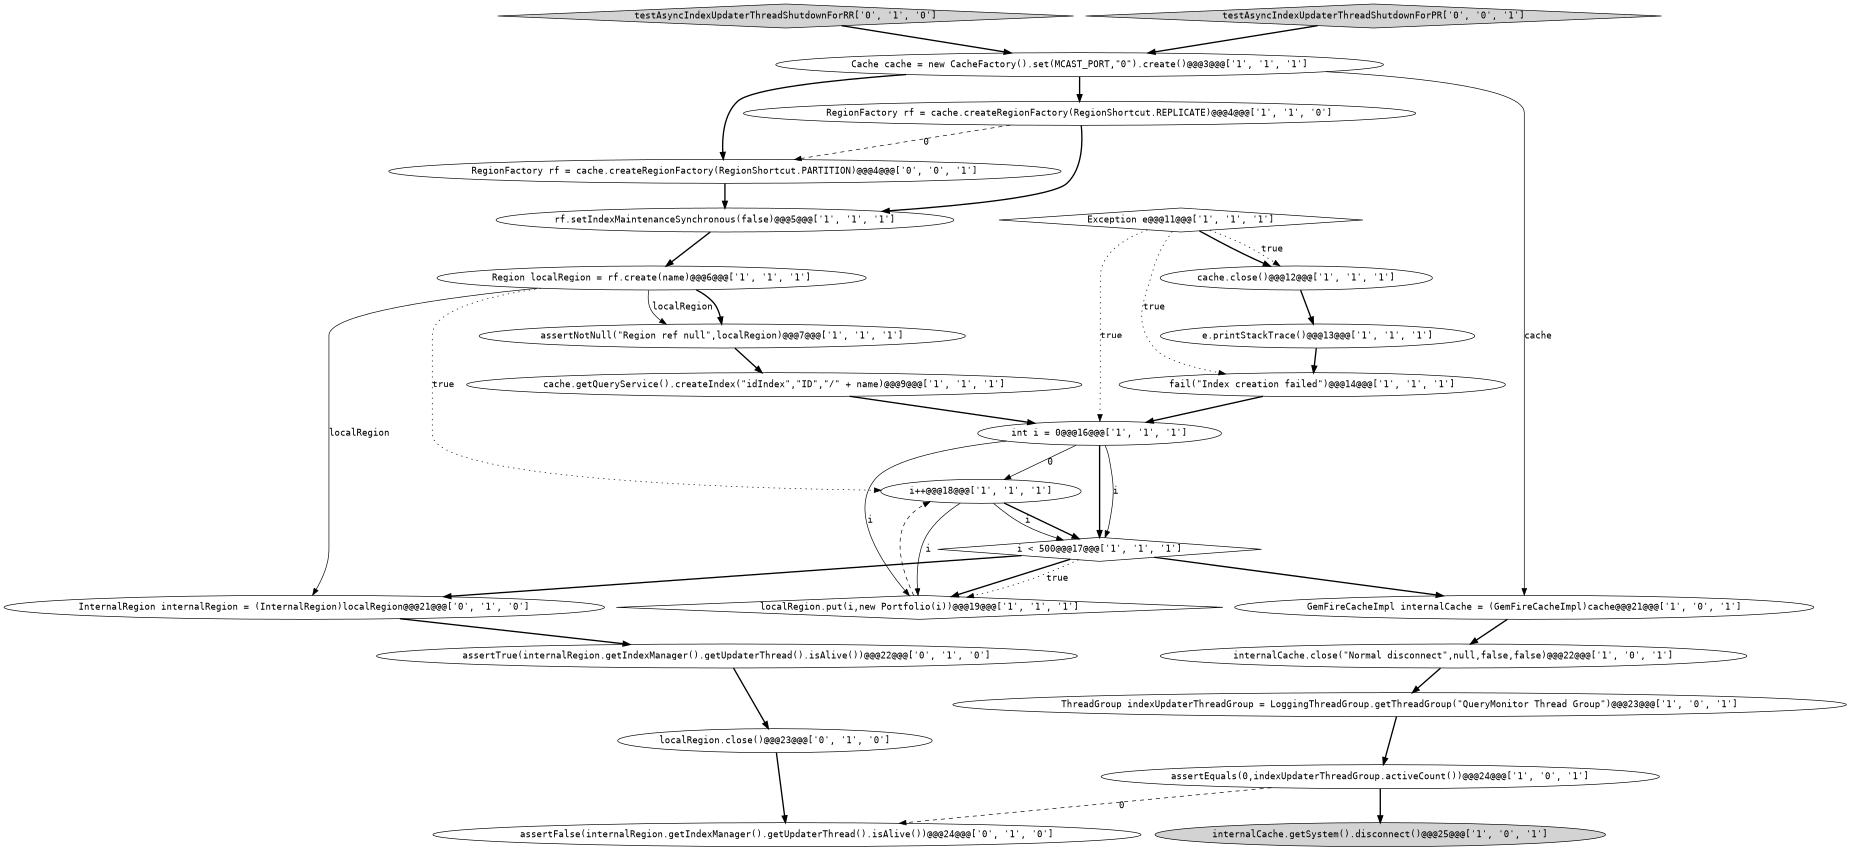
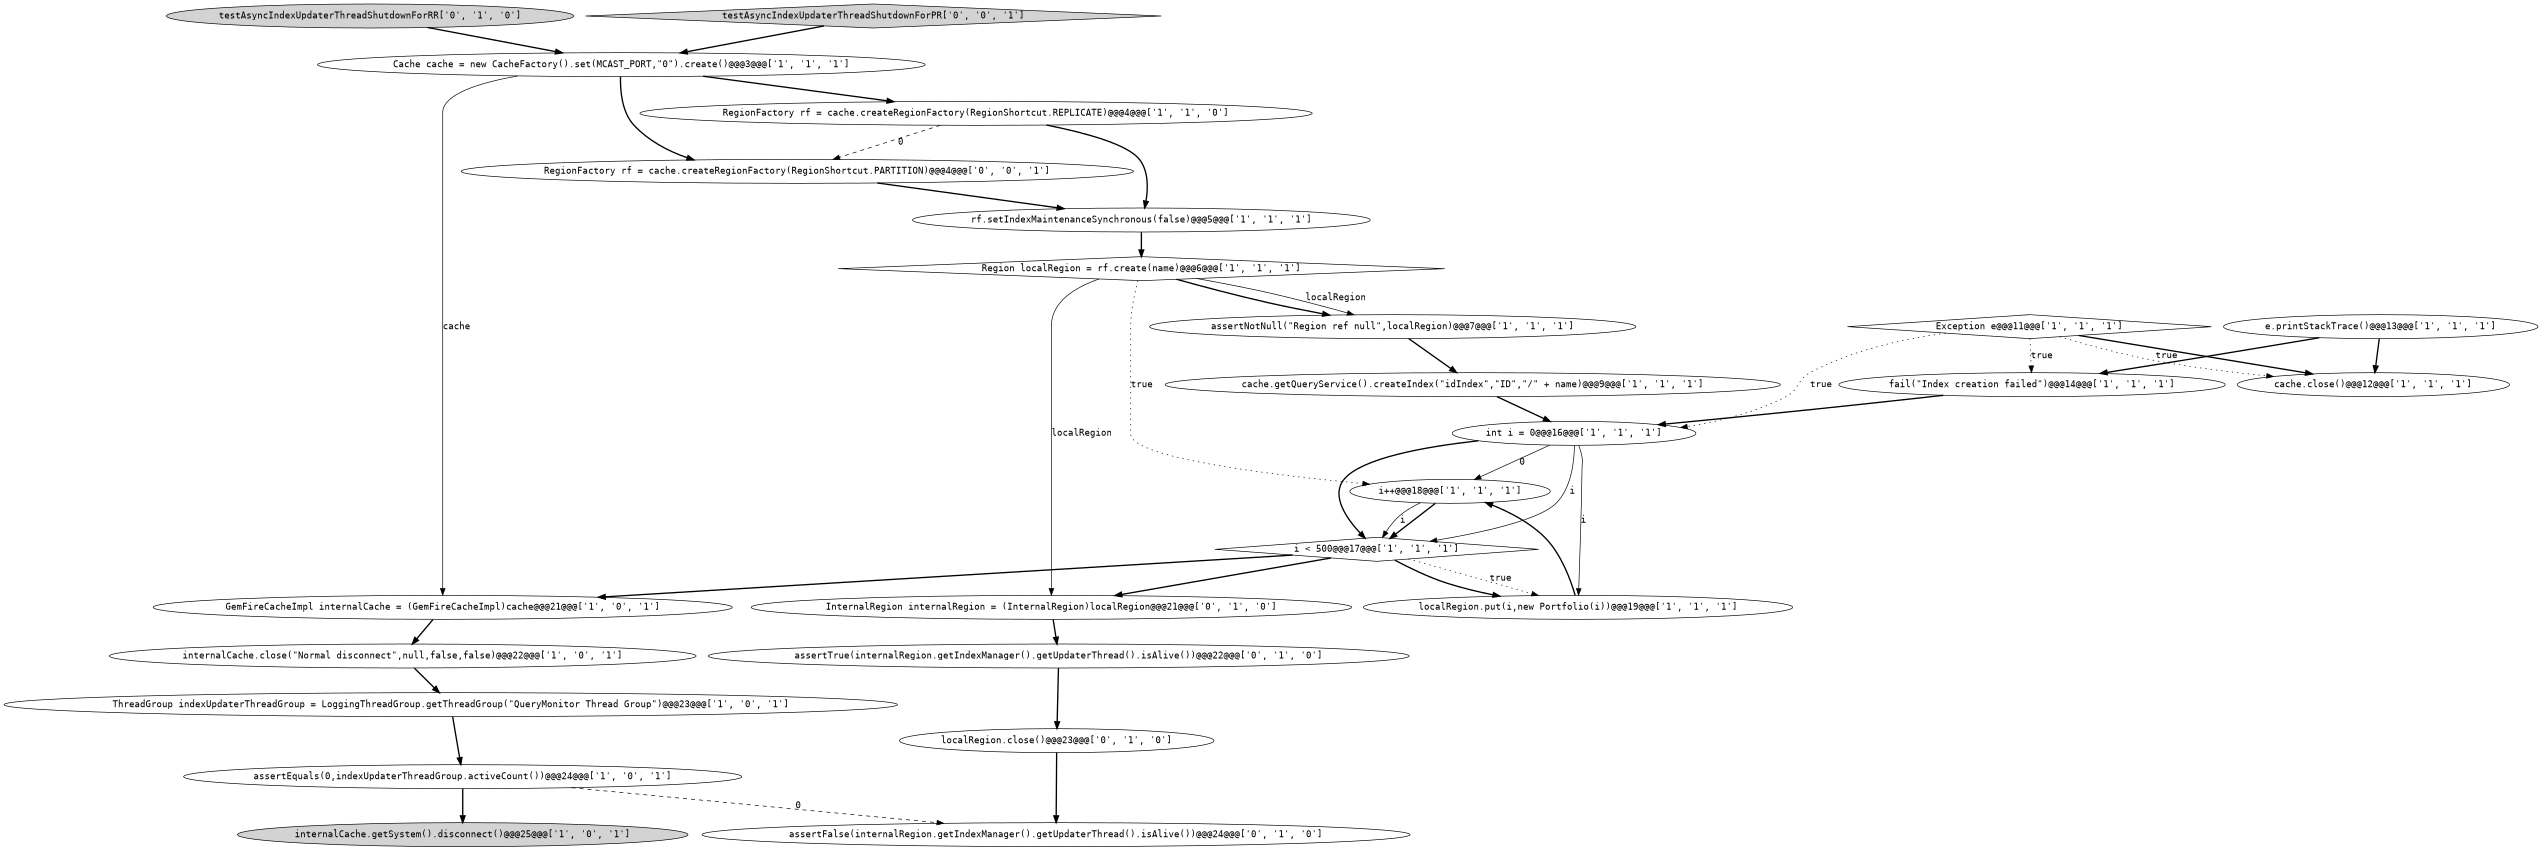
node "testAsyncIndexUpdaterThreadShutdownForRR['0', '1', '0']": shape diamond -> ellipse
node "Region localRegion = rf.create(name)@@@6@@@['1', '1', '1']": shape ellipse -> diamond
edge "cache.close()@@@12@@@['1', '1', '1']" -> "e.printStackTrace()@@@13@@@['1', '1', '1']": reversed
edge "i++@@@18@@@['1', '1', '1']" -> "localRegion.put(i,new Portfolio(i))@@@19@@@['1', '1', '1']": removed, label "i"
edge "localRegion.put(i,new Portfolio(i))@@@19@@@['1', '1', '1']" -> "i++@@@18@@@['1', '1', '1']": style dashed -> bold
node "localRegion.put(i,new Portfolio(i))@@@19@@@['1', '1', '1']": shape diamond -> ellipse
